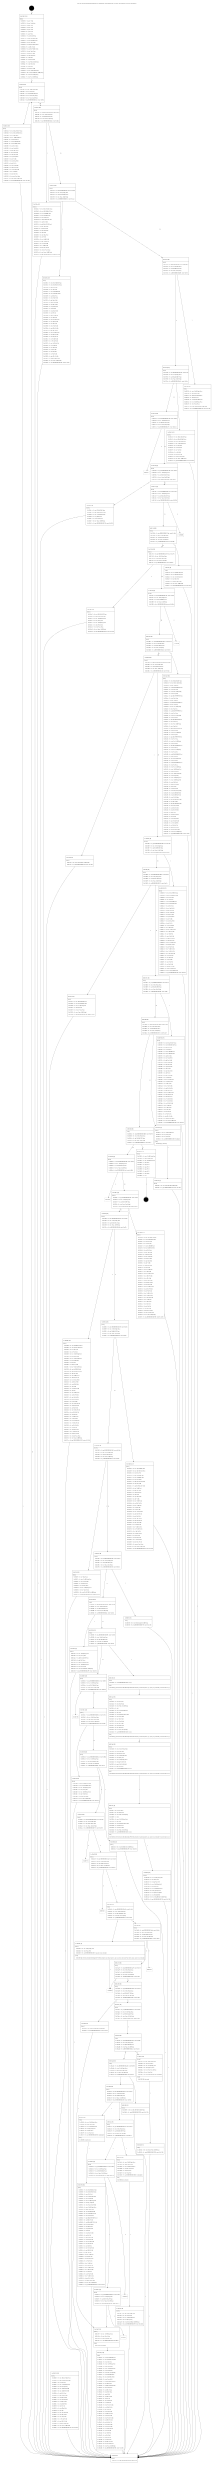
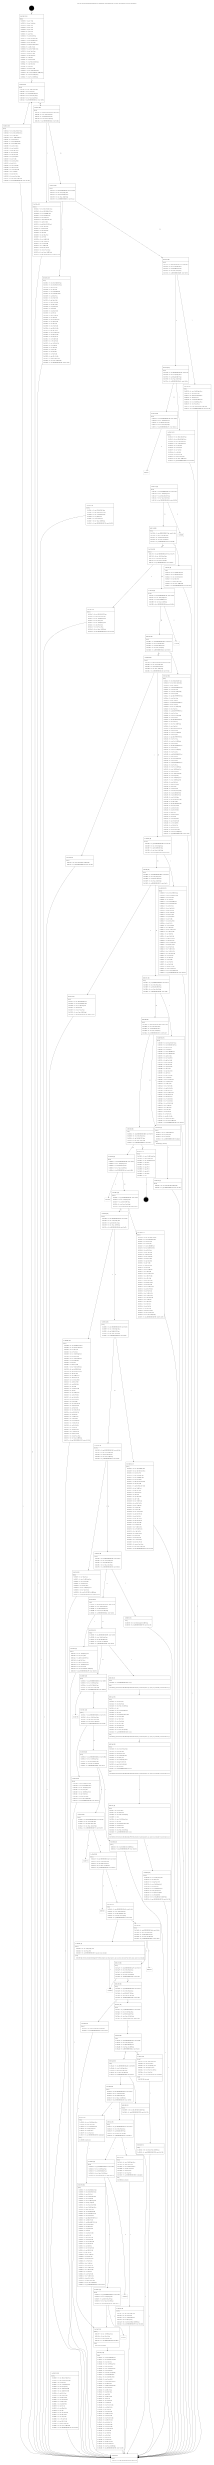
node "0x401780 [28]": removed
